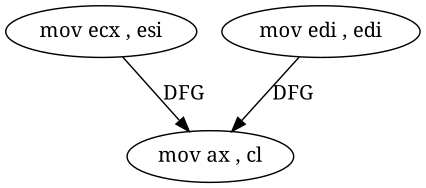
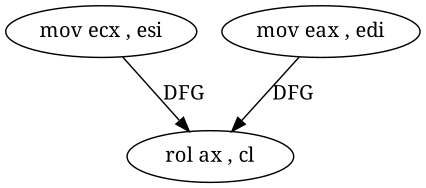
node "mov edi , edi": label "mov edi , edi" -> "mov eax , edi"
node "mov ax , cl": label "mov ax , cl" -> "rol ax , cl"
